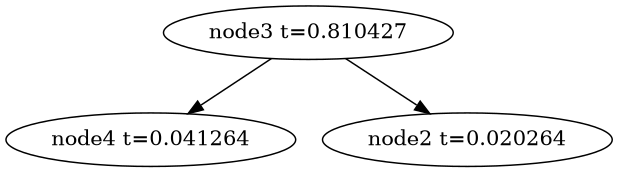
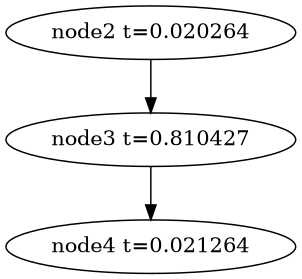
edge "node3 t=0.810427" -> "node2 t=0.020264": reversed
node "node4 t=0.041264": label "node4 t=0.041264" -> "node4 t=0.021264"
